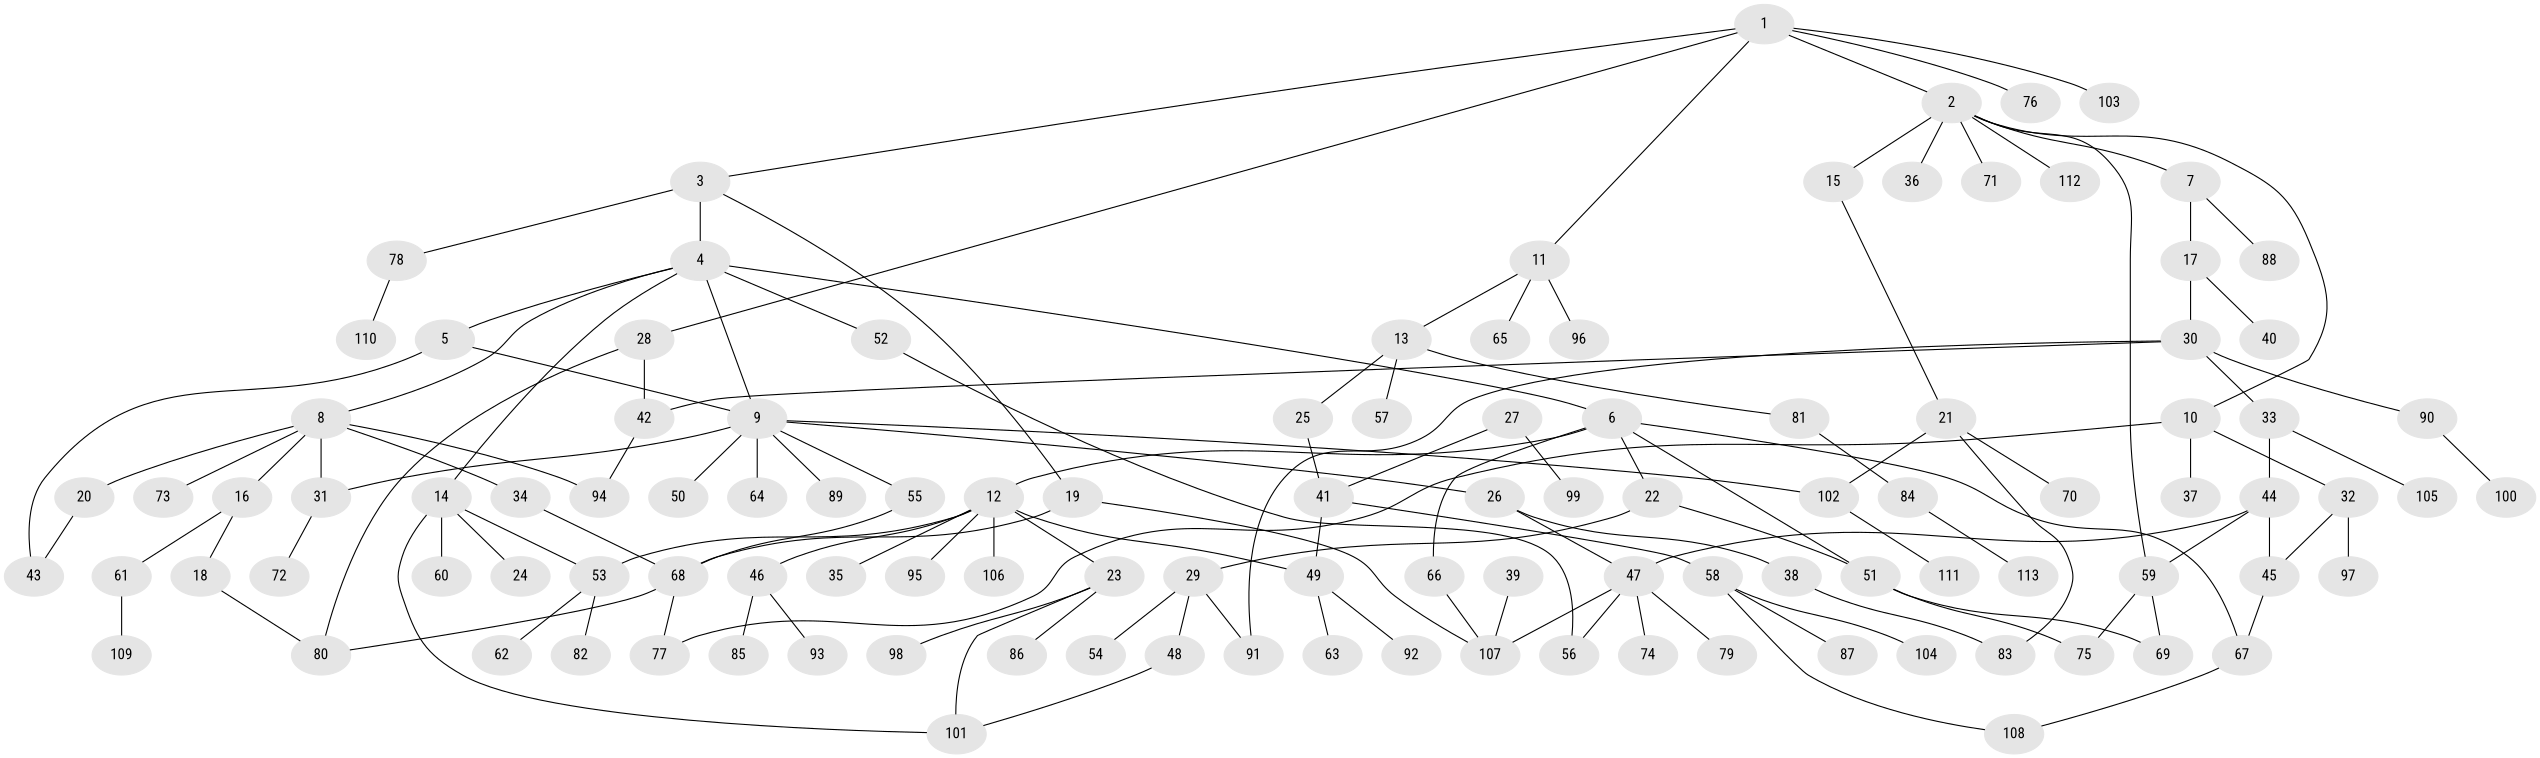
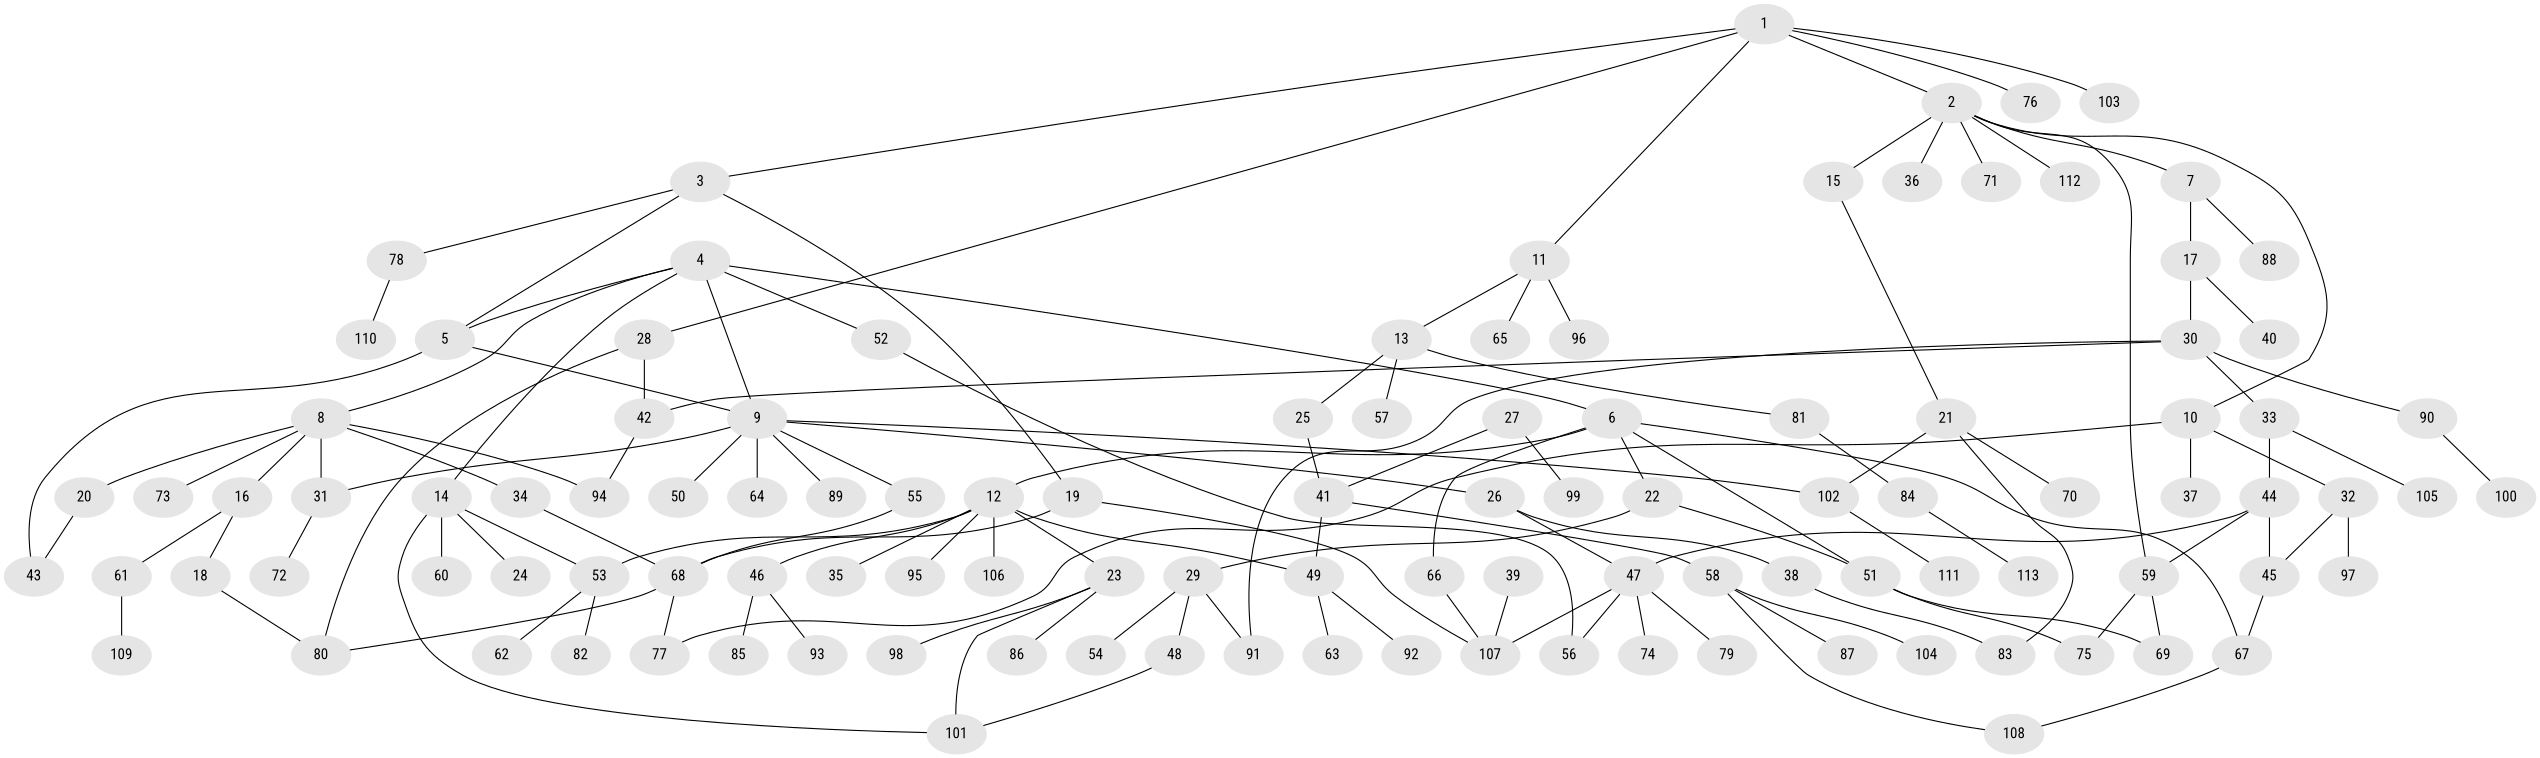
edge "3" -- "4": now "3" -- "5"
